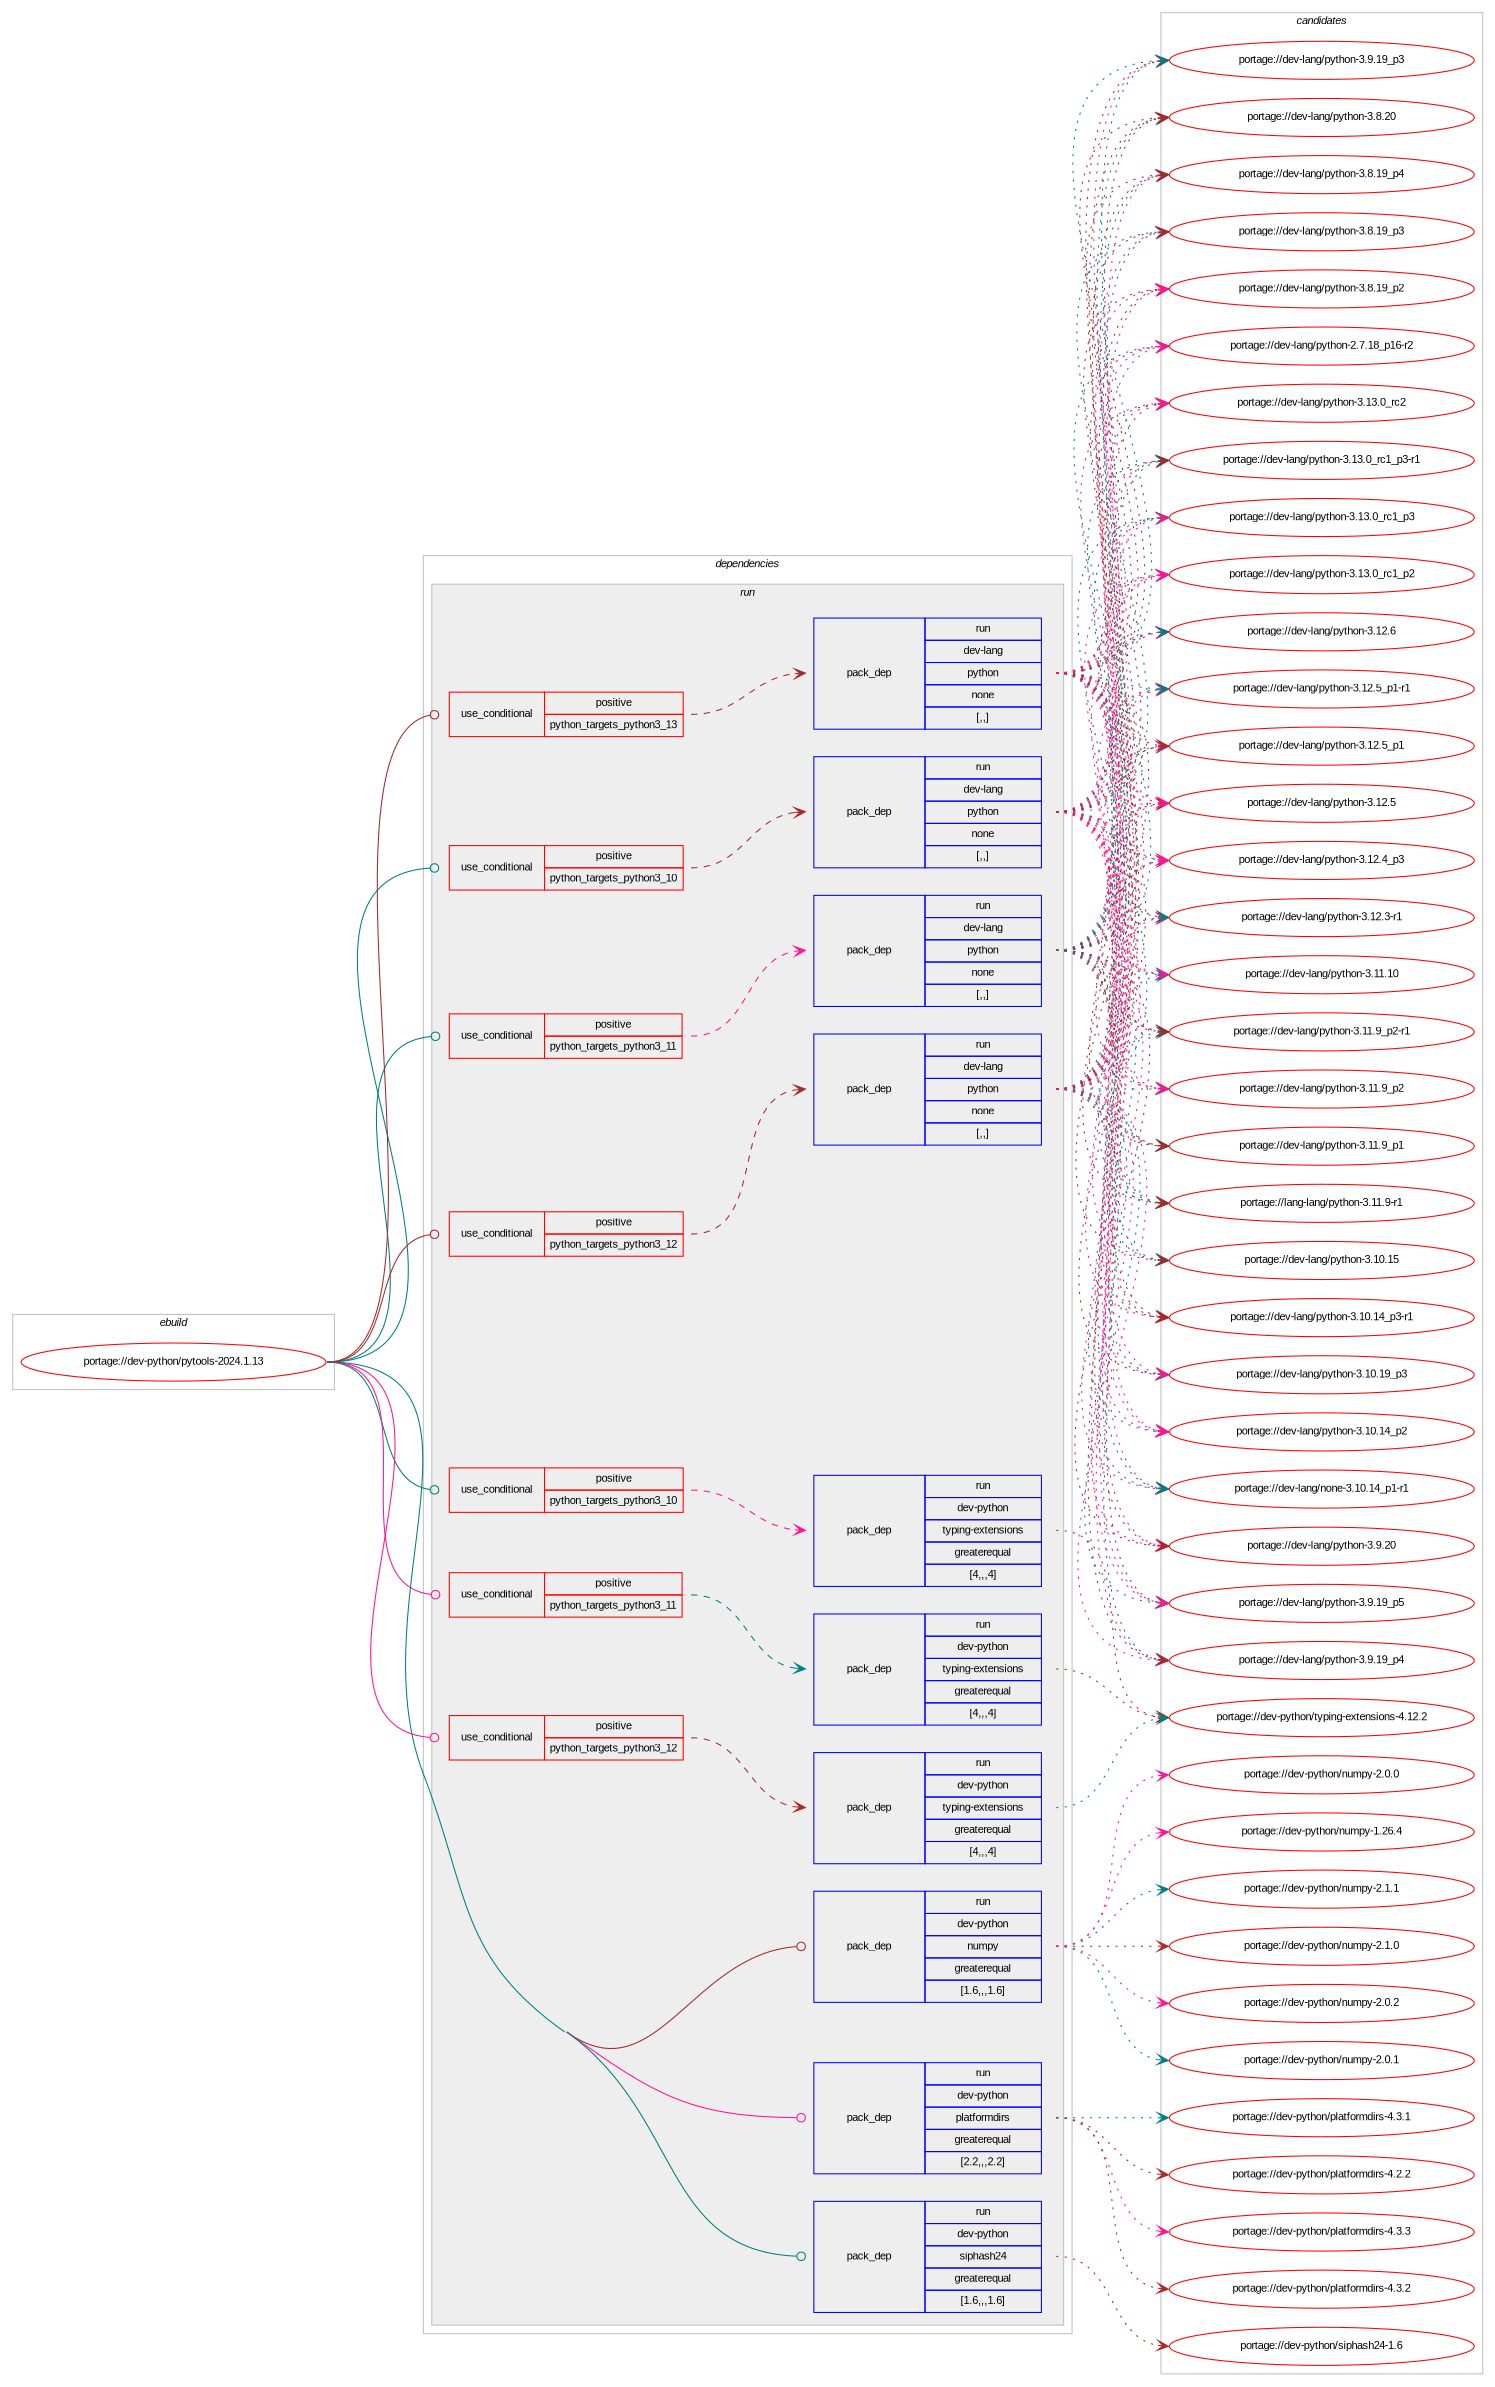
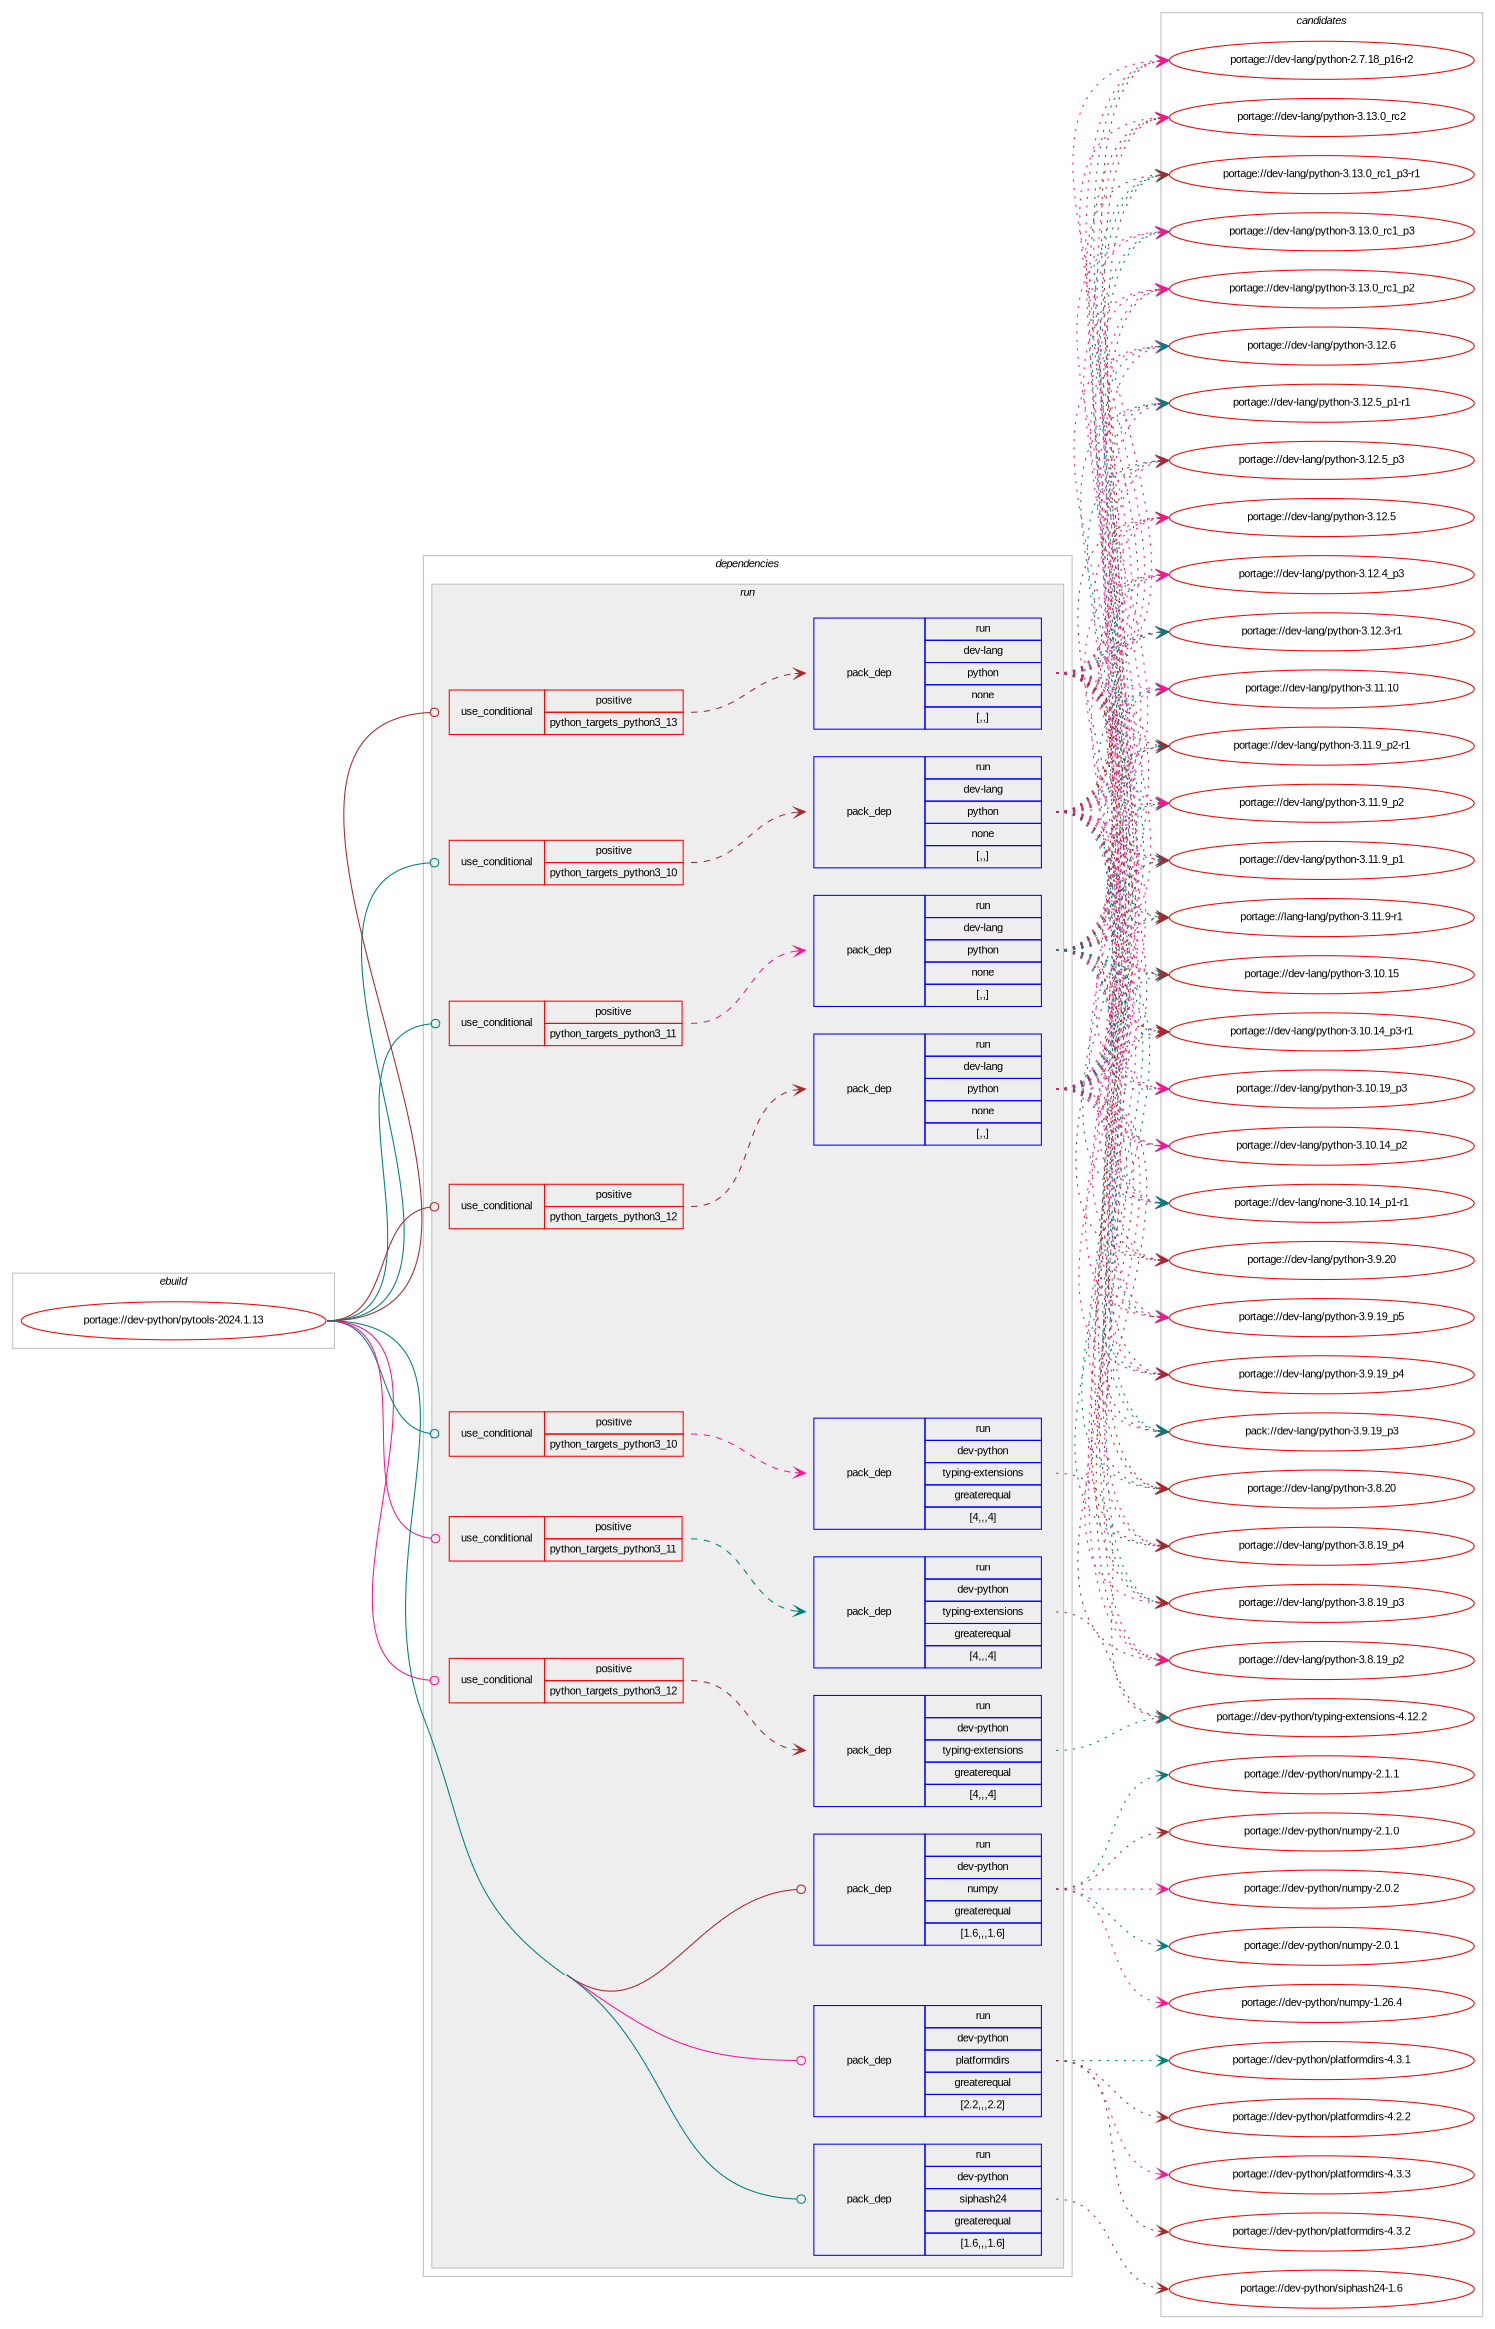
node "portage://dev-lang/python-3.9.19_p3": label "portage://dev-lang/python-3.9.19_p3" -> "pack://dev-lang/python-3.9.19_p3"
node "portage://dev-lang/python-3.12.5_p1": label "portage://dev-lang/python-3.12.5_p1" -> "portage://dev-lang/python-3.12.5_p3"
node "portage://dev-python/numpy-2.0.0": removed
